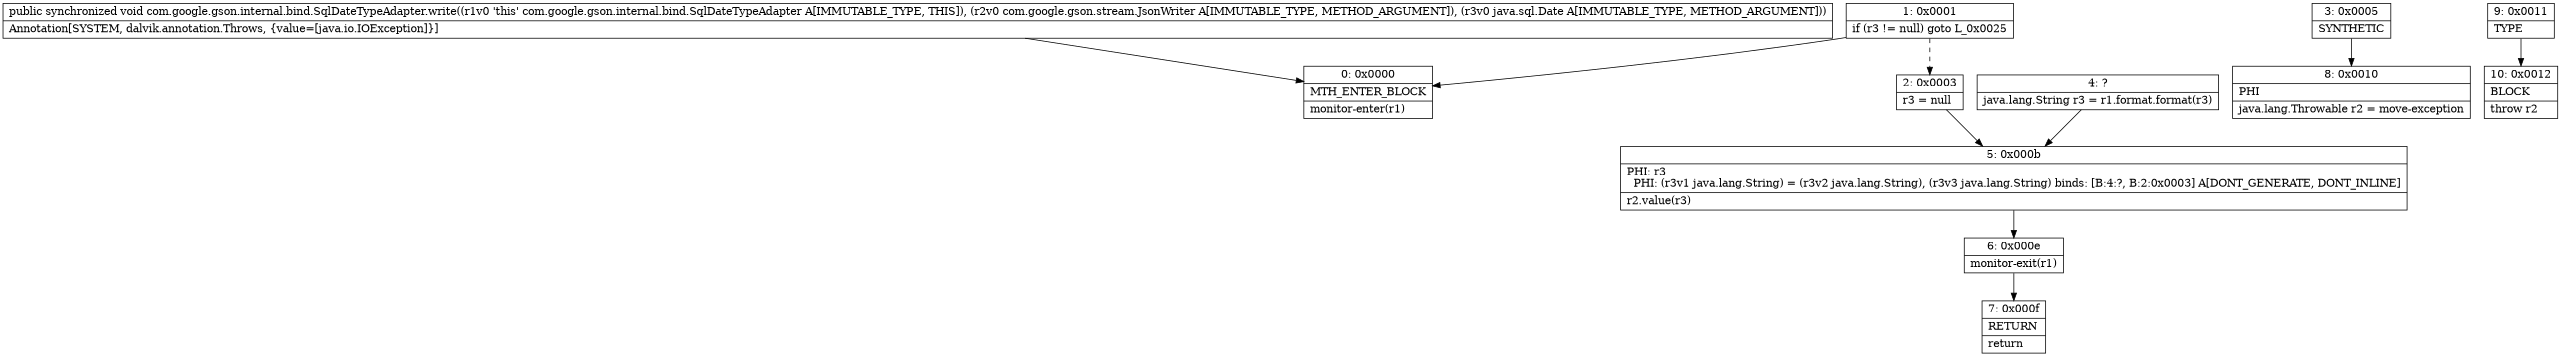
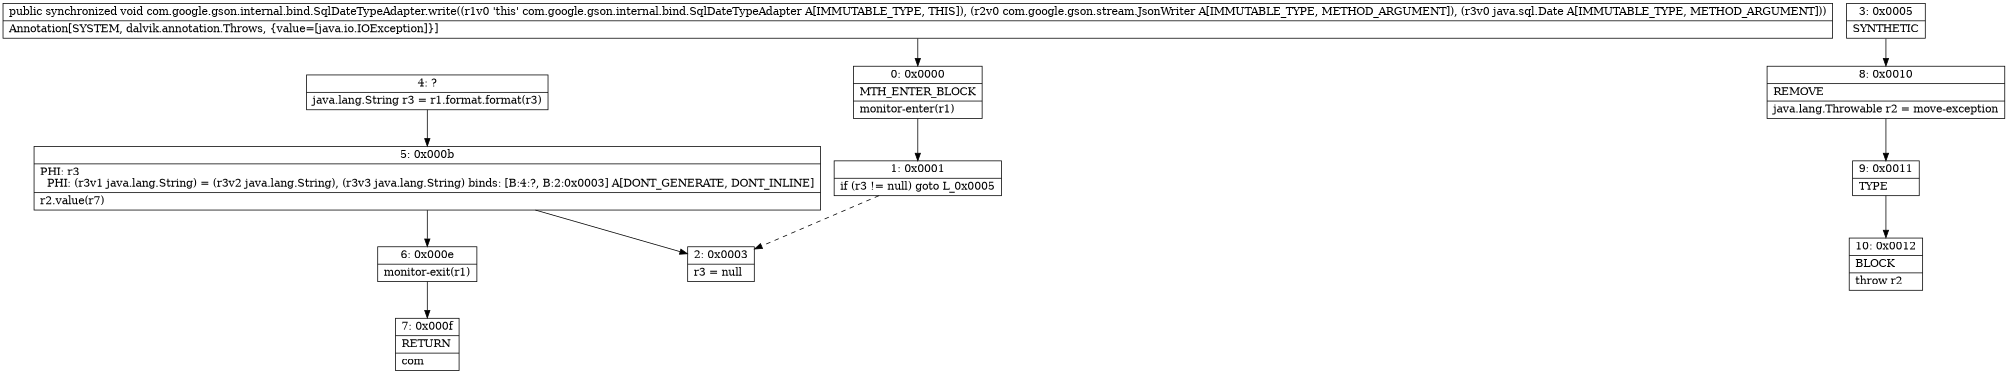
node "1: 0x0001": text "if (r3 != null) goto L_0x0025" -> "if (r3 != null) goto L_0x0005"
edge "1: 0x0001" -> "0: 0x0000": reversed
node "8: 0x0010": text "PHI" -> "REMOVE"
edge "2: 0x0003" -> "5: 0x000b": reversed
edge "8: 0x0010" -> "9: 0x0011": added
node "5: 0x000b": text "r2.value(r3)" -> "r2.value(r7)"
node "7: 0x000f": text "return" -> "com"
